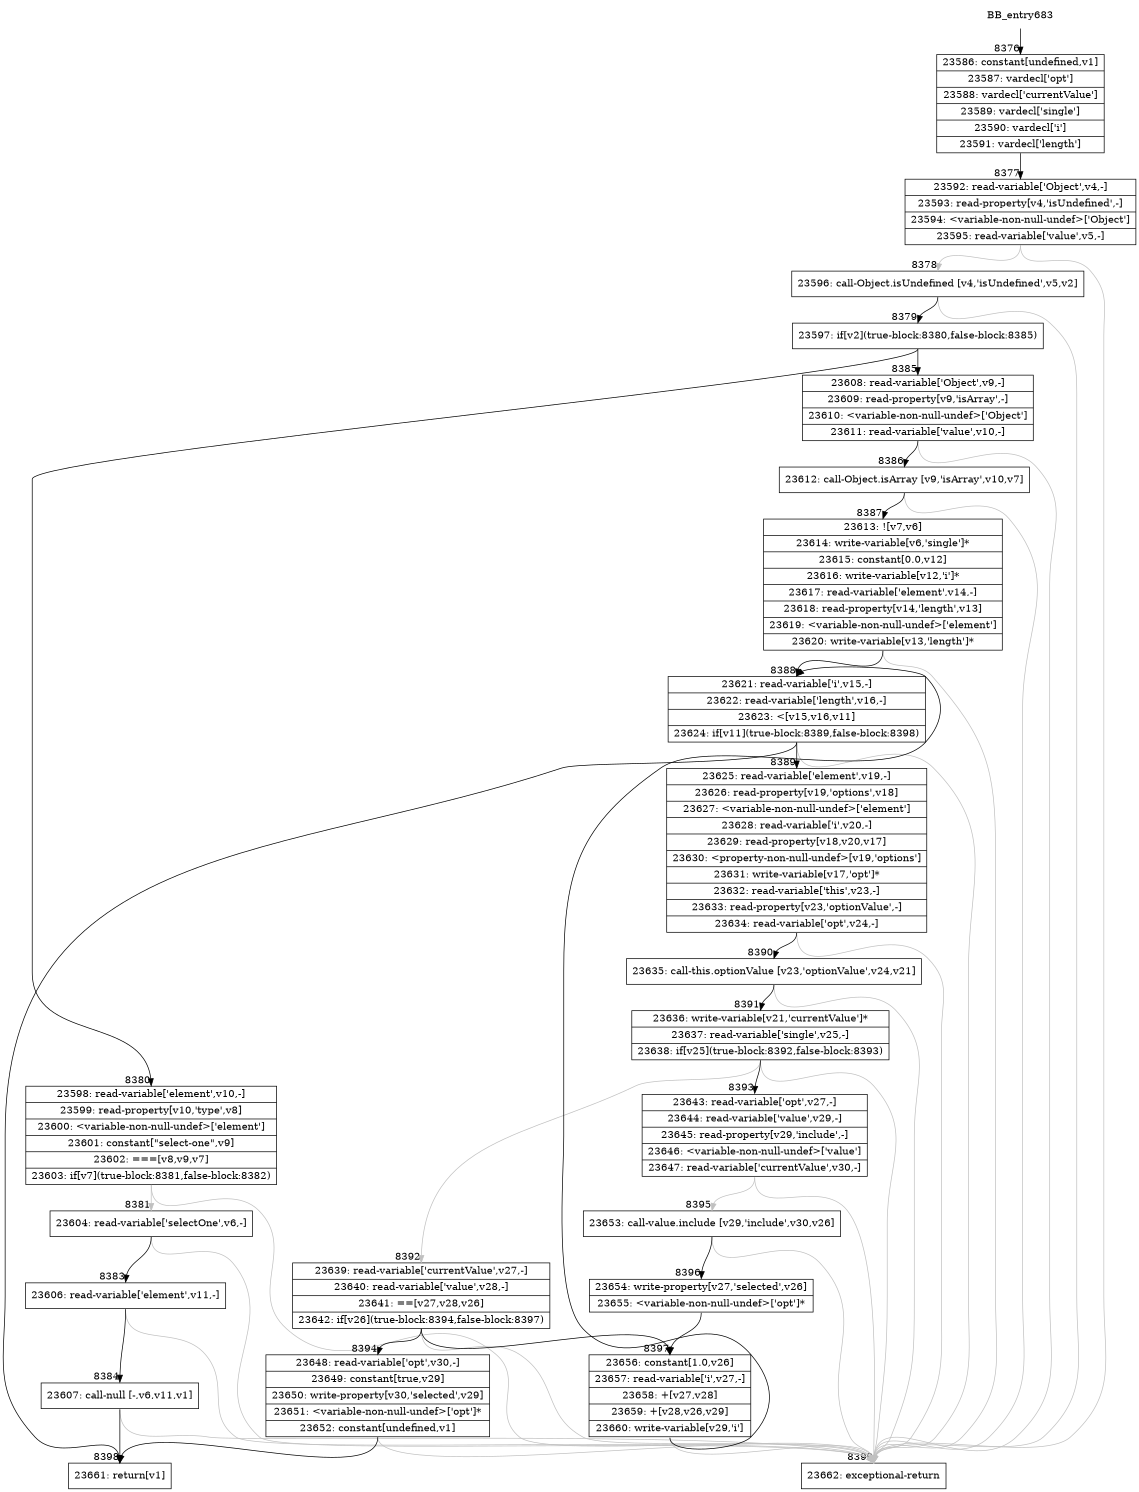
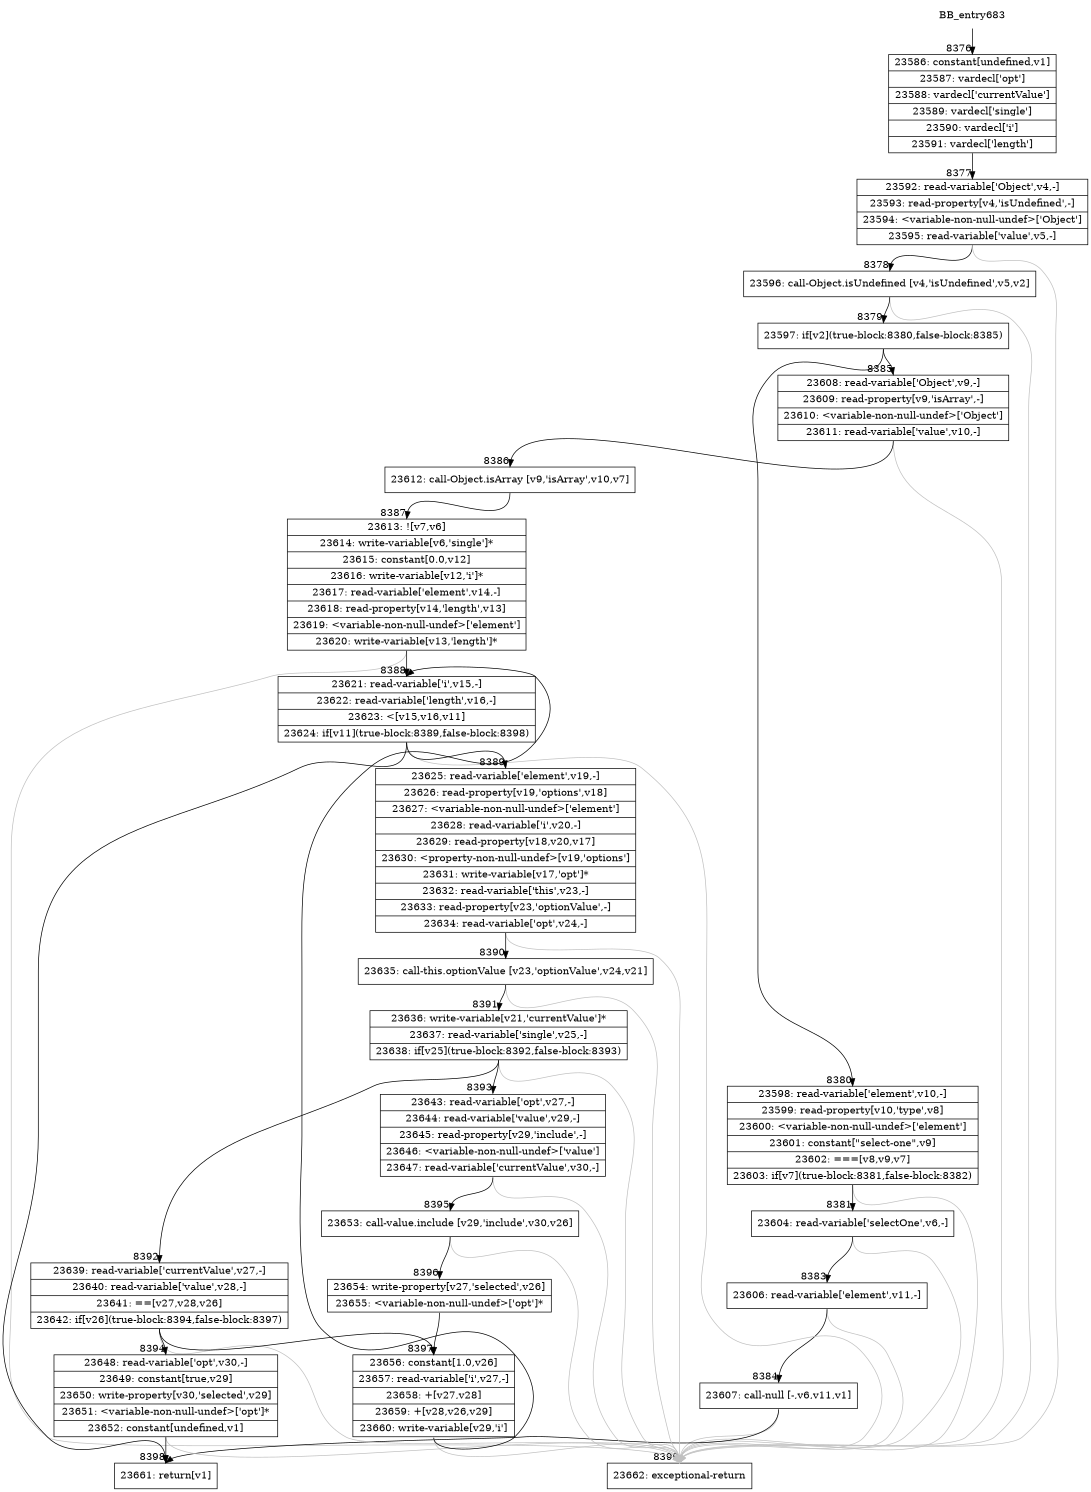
edge "23592: read-variable['Object',v4,-]" -> "23596: call-Object.isUndefined [v4,'isUndefined',v5,v2]": color gray -> black
edge "23612: call-Object.isArray [v9,'isArray',v10,v7]" -> "23662: exceptional-return": removed
edge "23636: write-variable[v21,'currentValue']*" -> "23639: read-variable['currentValue',v27,-]": color gray -> black
edge "23643: read-variable['opt',v27,-]" -> "23653: call-value.include [v29,'include',v30,v26]": color gray -> black
edge "23598: read-variable['element',v10,-]" -> "23604: read-variable['selectOne',v6,-]": color gray -> black
